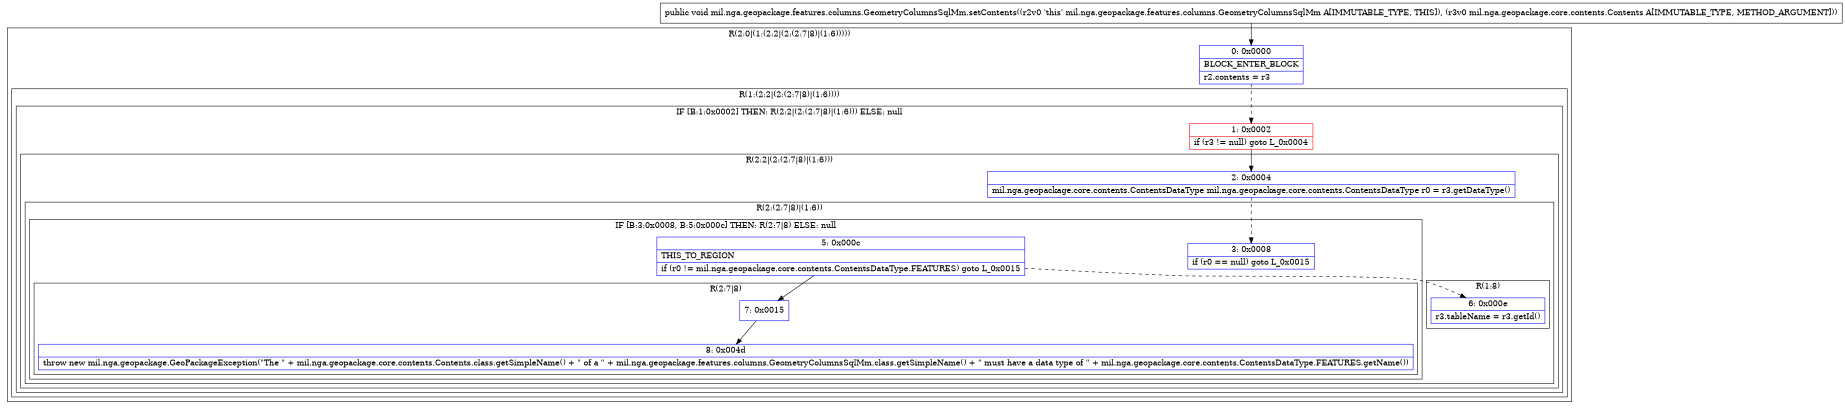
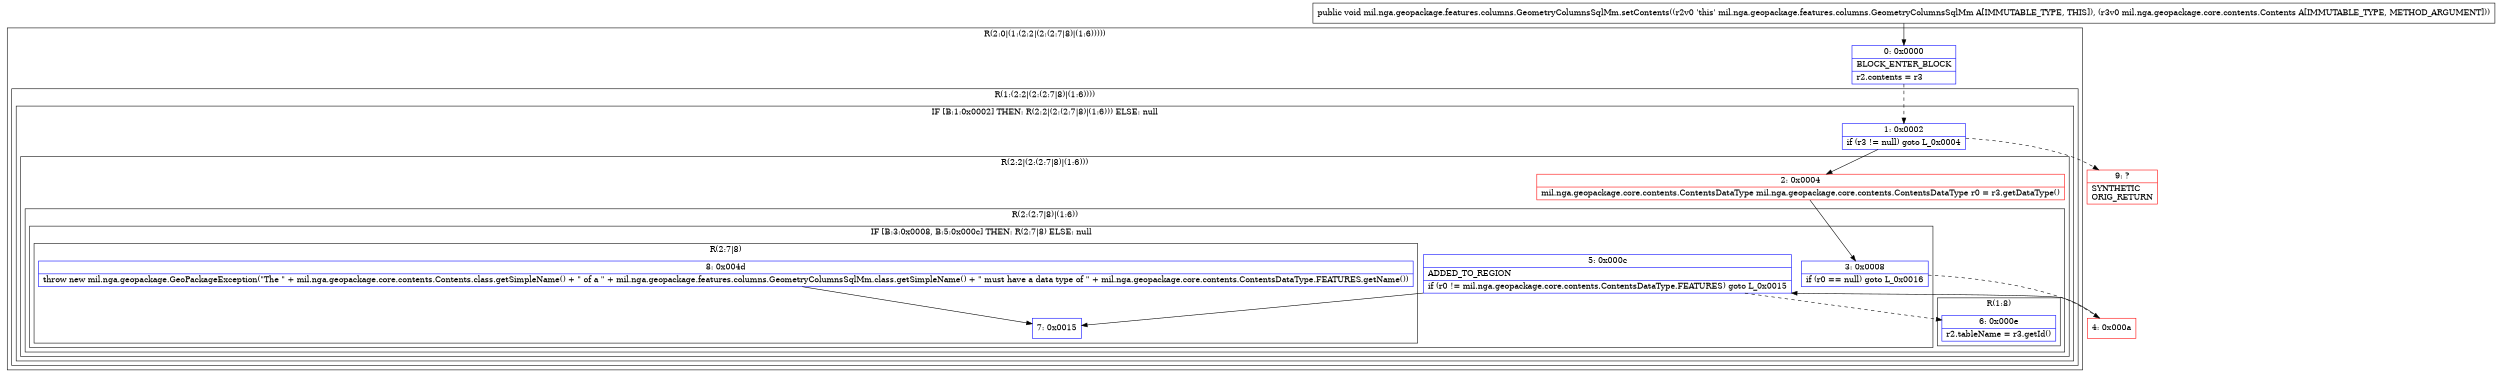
node "1: 0x0002": color red -> blue
node "2: 0x0004": color blue -> red
node "9: ?": added
edge "2: 0x0004" -> "3: 0x0008": style dashed -> solid
node "5: 0x000c": text "THIS_TO_REGION" -> "ADDED_TO_REGION"
node "3: 0x0008": text "if (r0 == null) goto L_0x0015" -> "if (r0 == null) goto L_0x0016"
node "6: 0x000e": text "r3.tableName = r3.getId()" -> "r2.tableName = r3.getId()"
node "4: 0x000a": added
edge "7: 0x0015" -> "8: 0x004d": reversed
